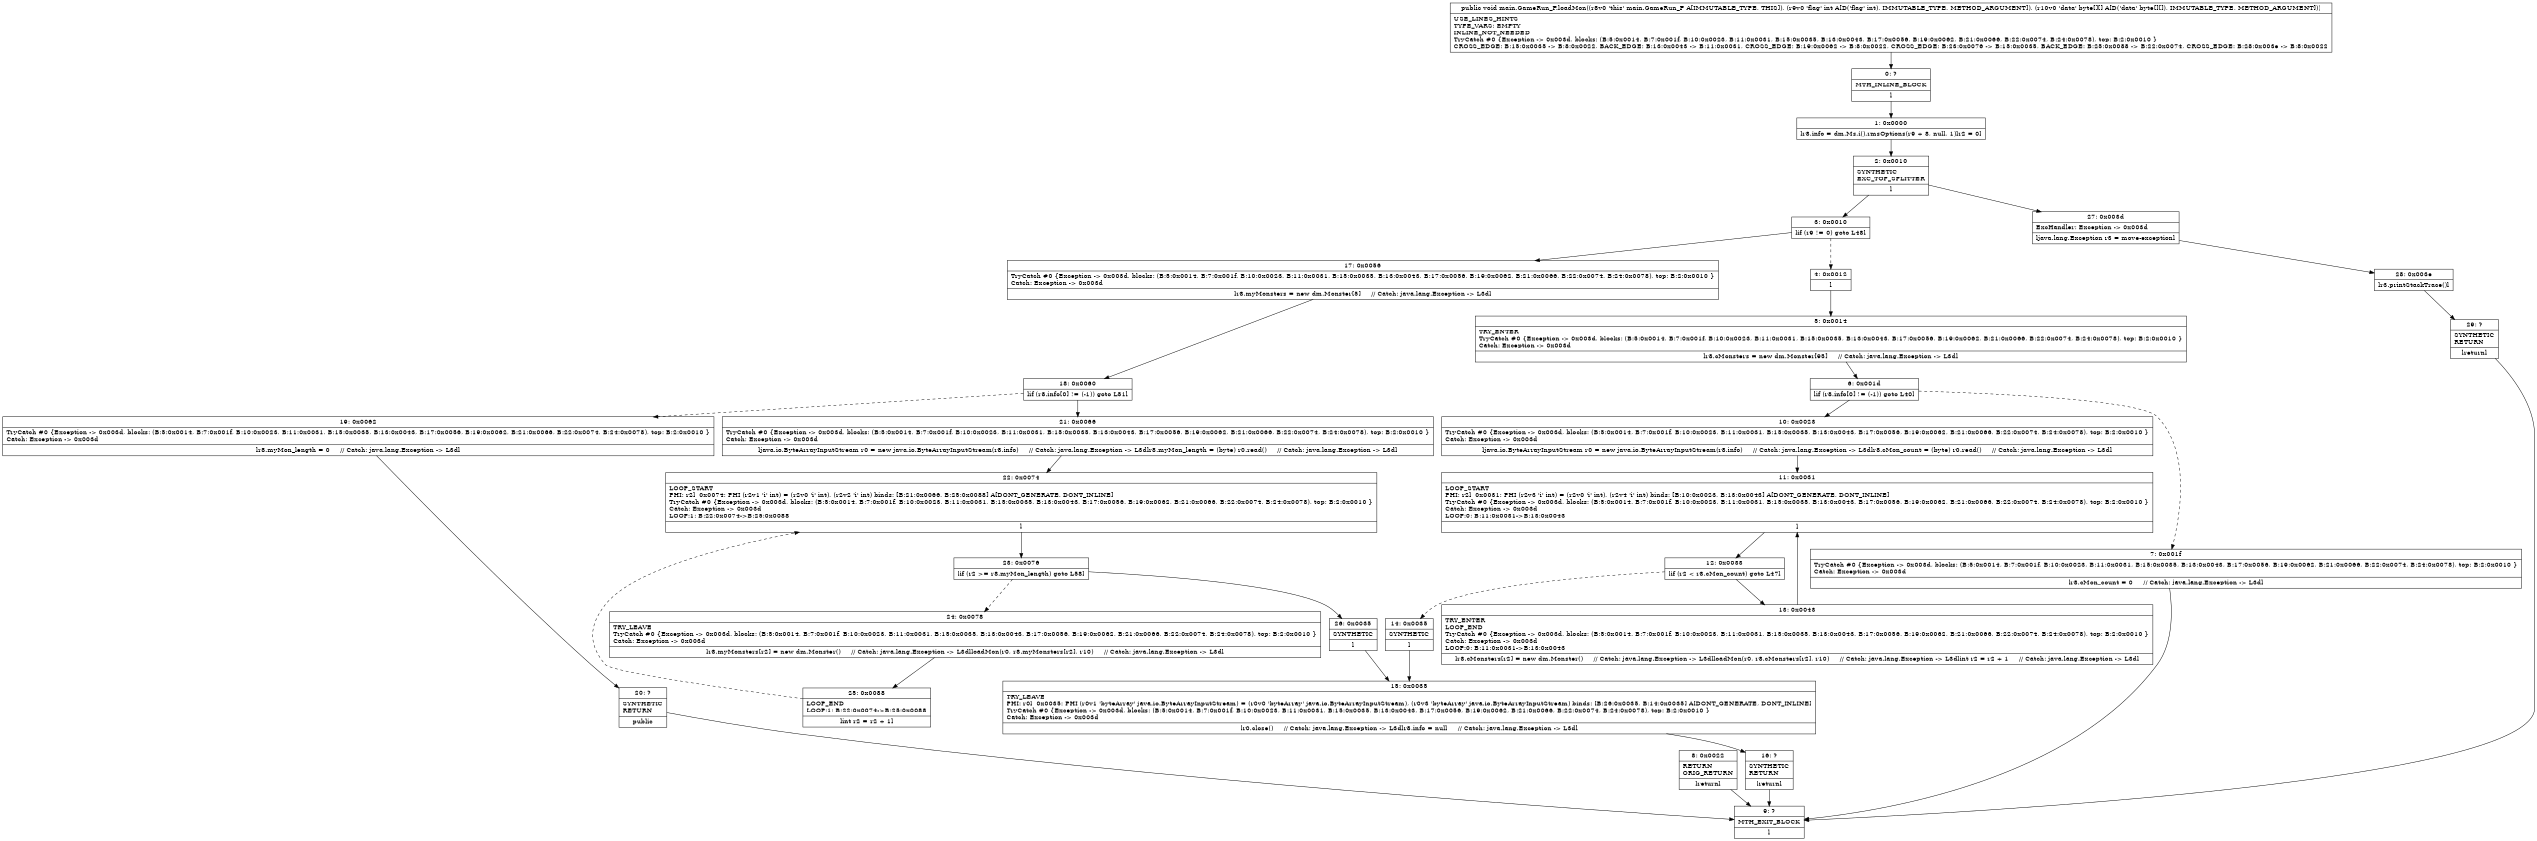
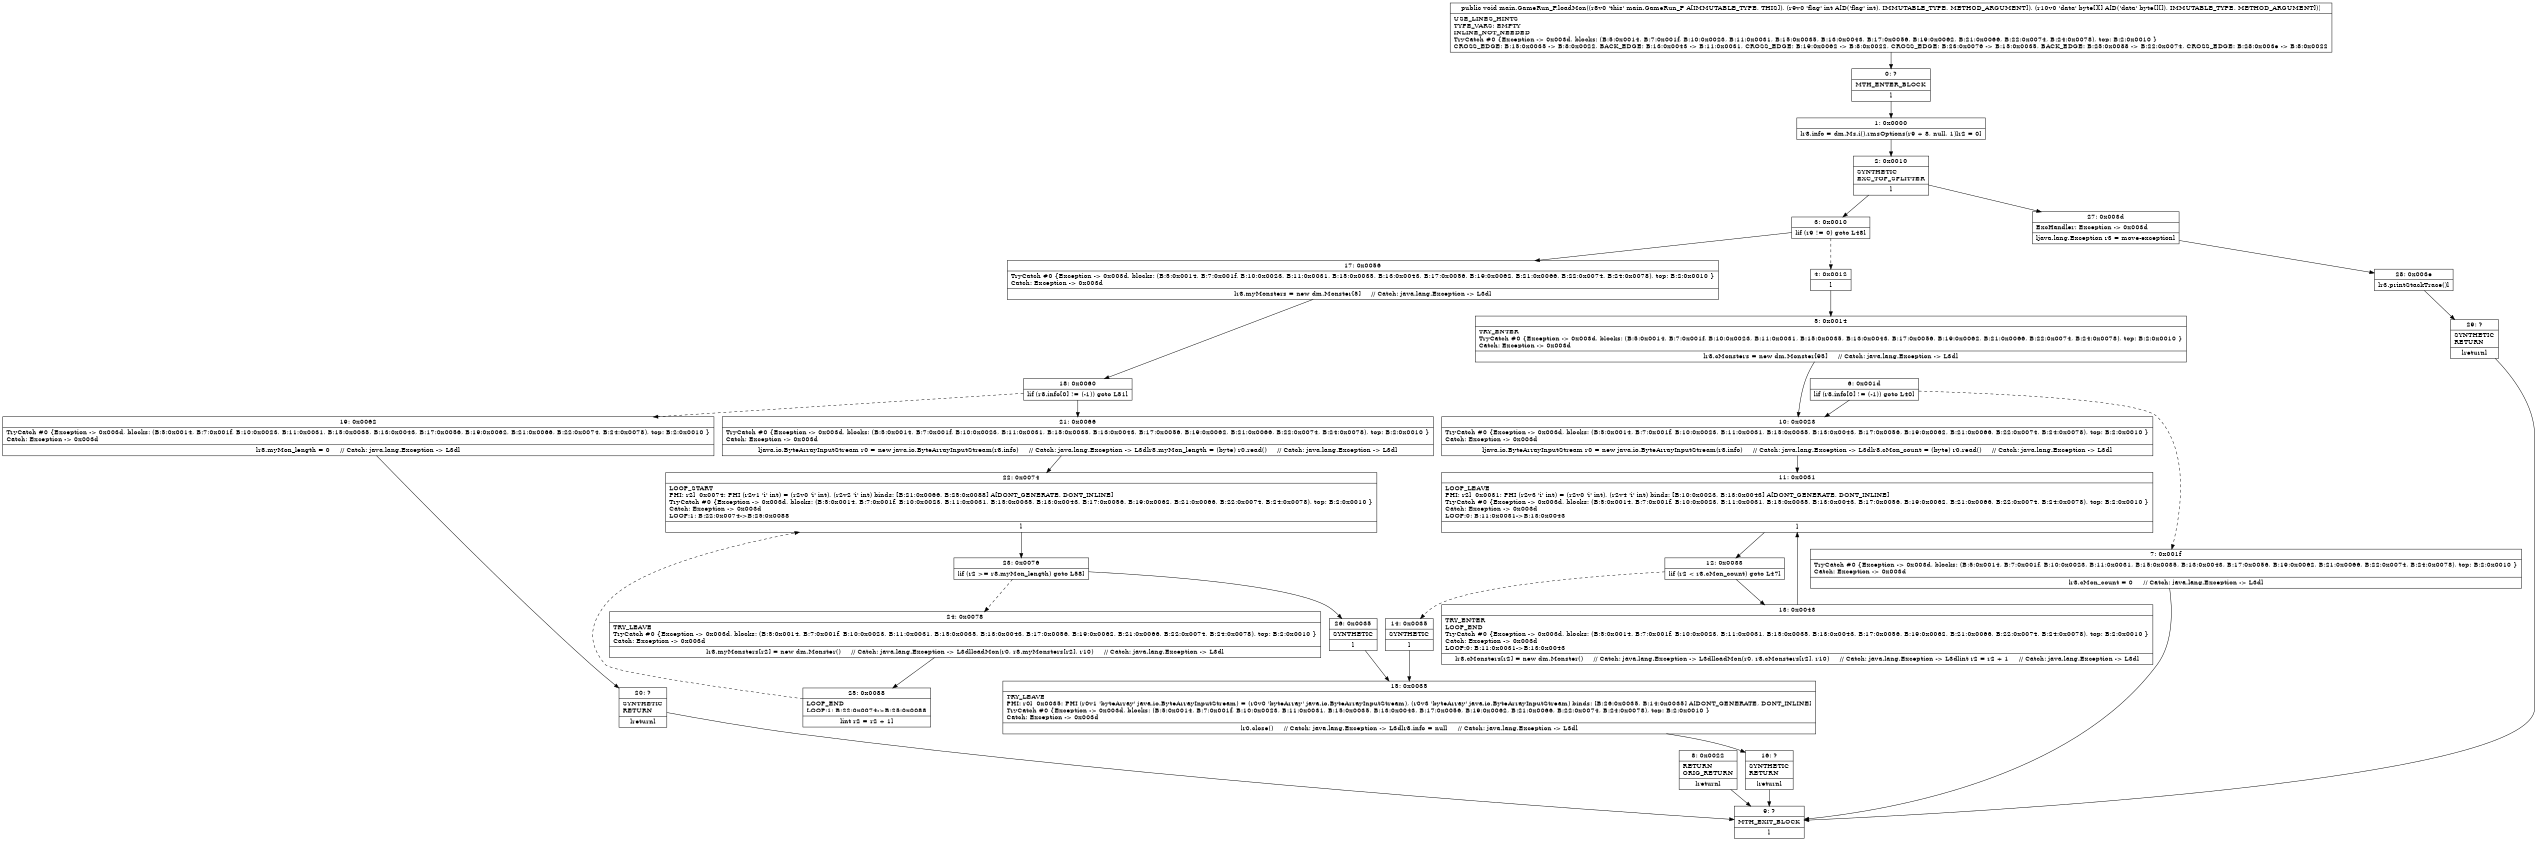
node "0: ?": text "MTH_INLINE_BLOCK" -> "MTH_ENTER_BLOCK"
edge "5: 0x0014" -> "6: 0x001d": now "5: 0x0014" -> "10: 0x0023"
node "11: 0x0031": text "LOOP_START" -> "LOOP_LEAVE"
node "20: ?": text "public" -> "lreturnl"
